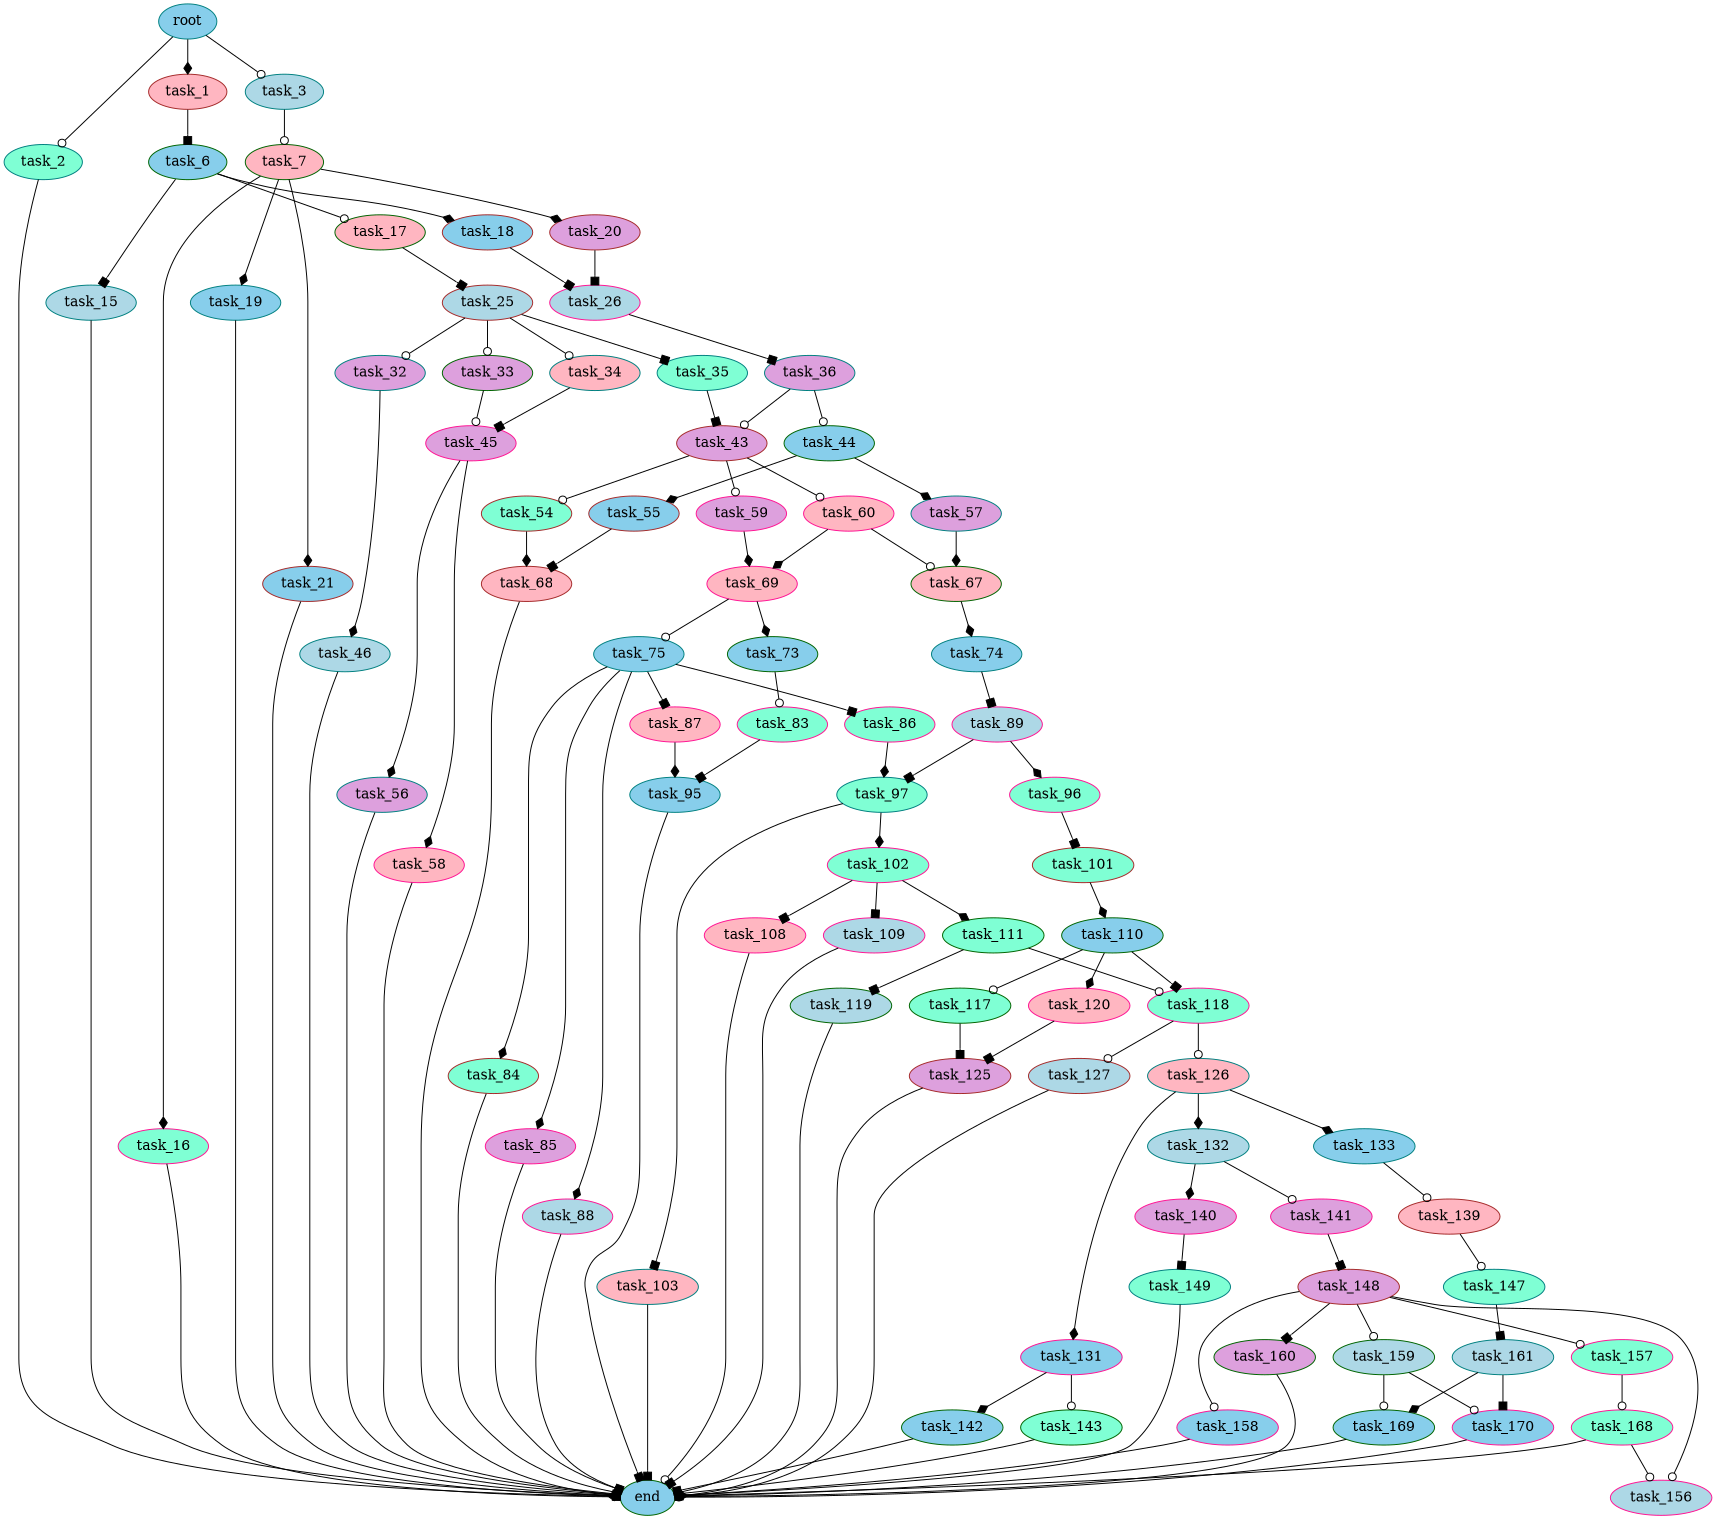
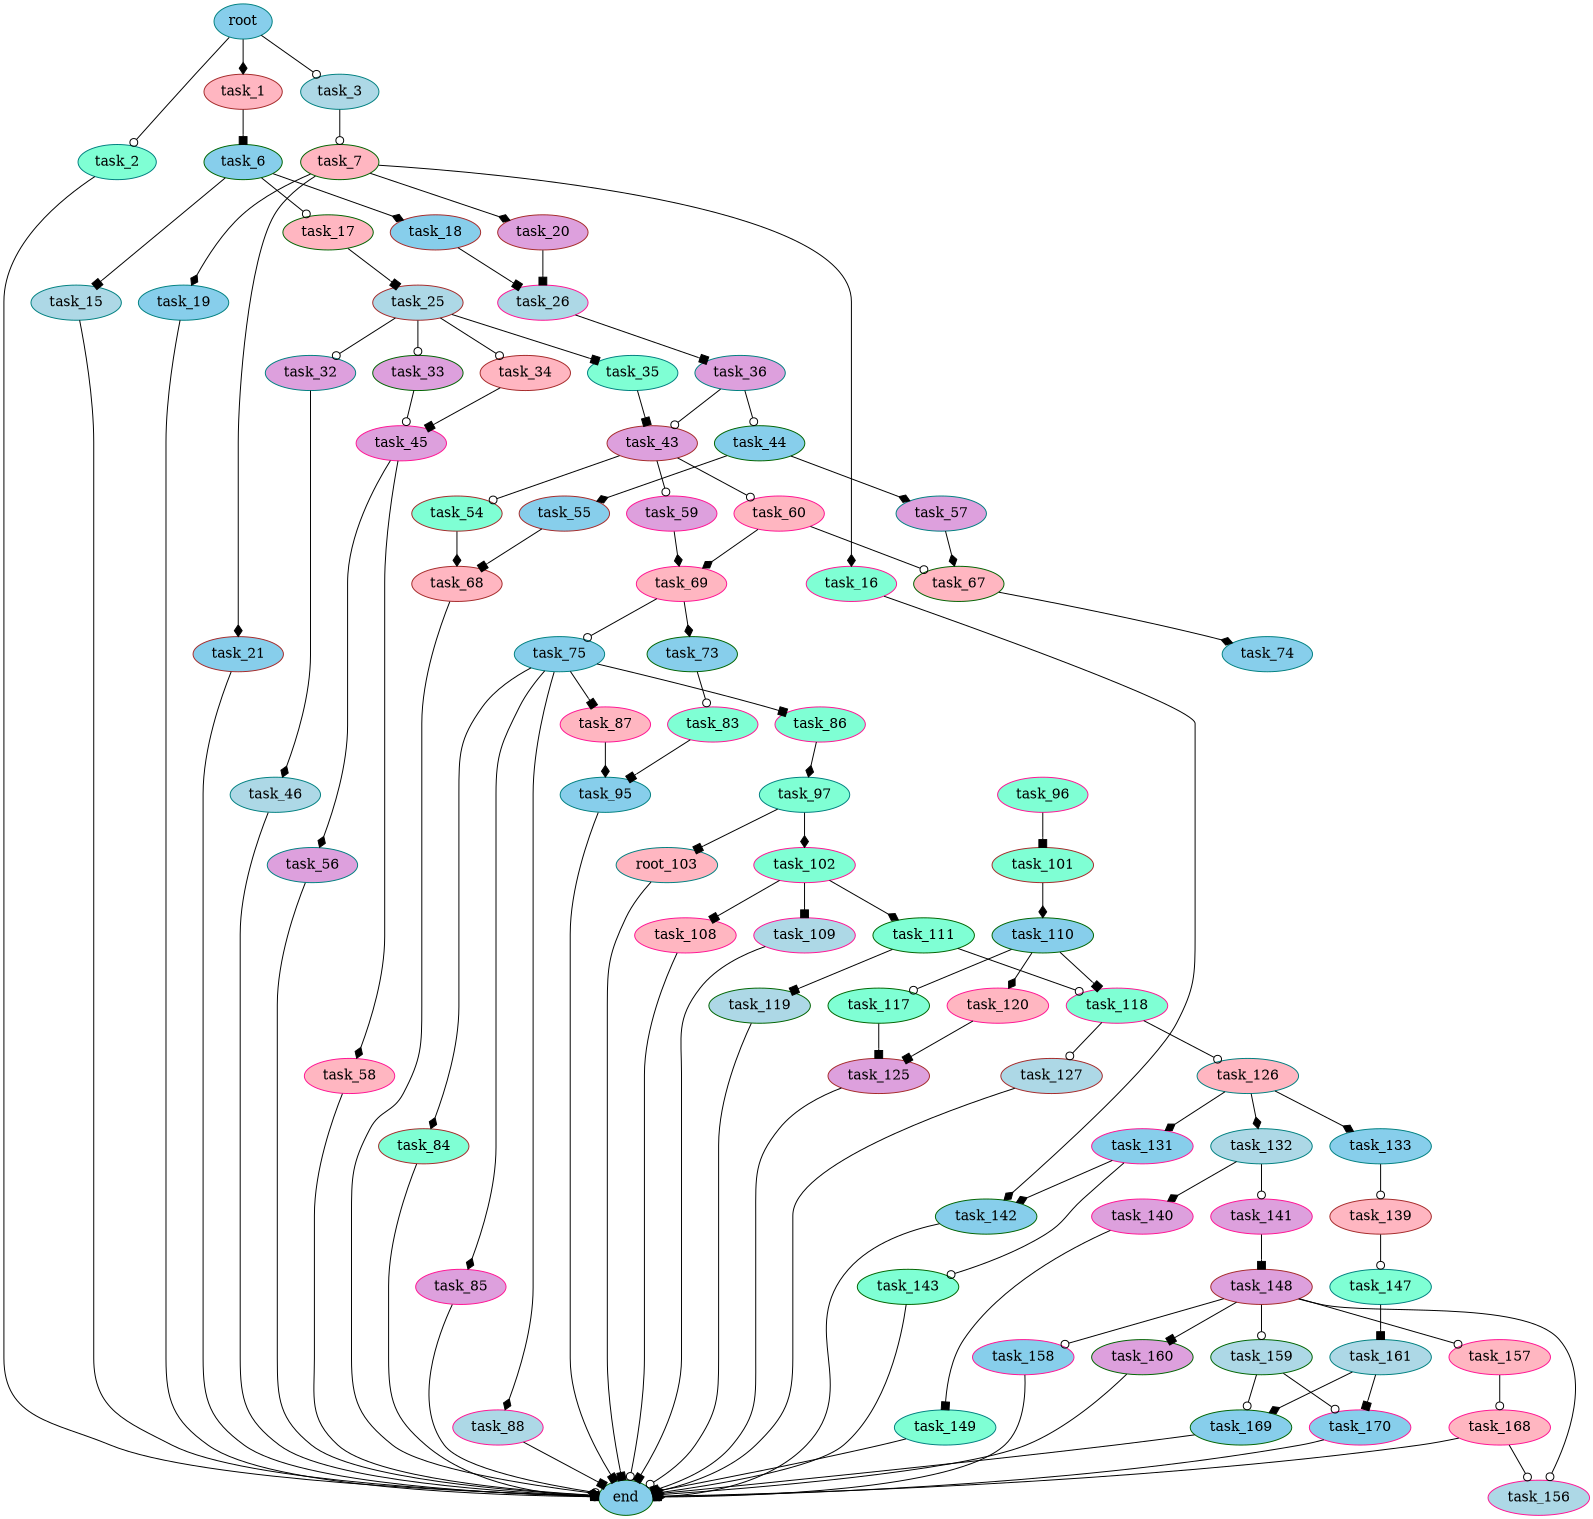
node "task_34": color teal -> brown
node "task_89": removed
node "task_103": label "task_103" -> "root_103"
node "task_157": fillcolor aquamarine -> lightpink
node "task_168": fillcolor aquamarine -> lightpink
edge "task_16" -> "end": now "task_16" -> "task_142"
